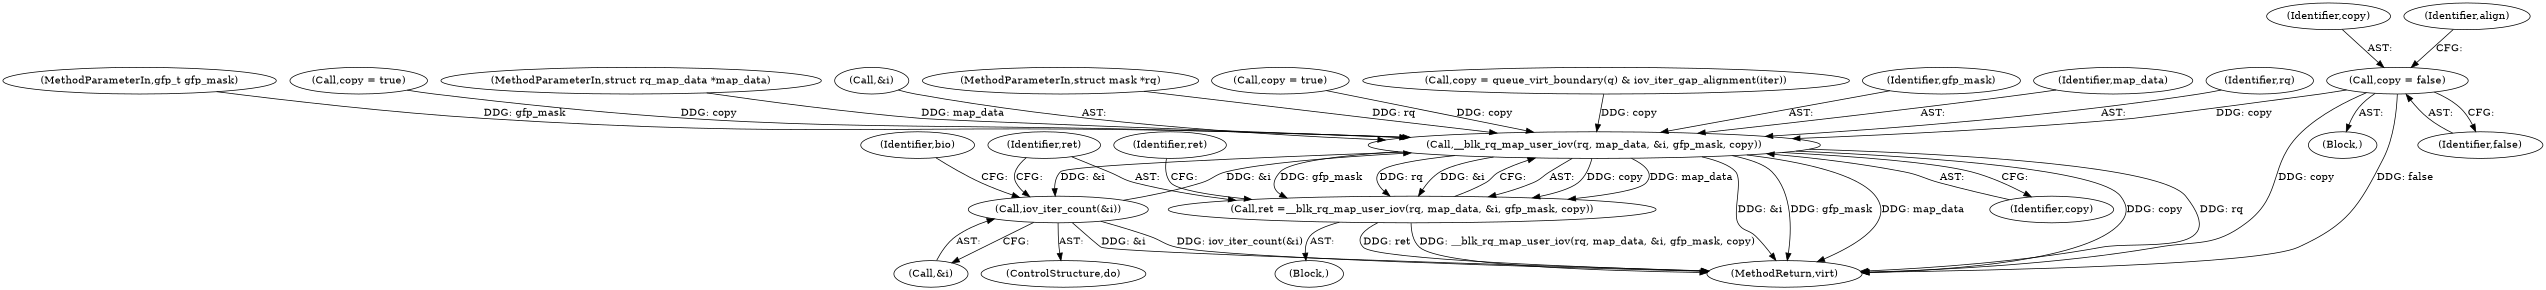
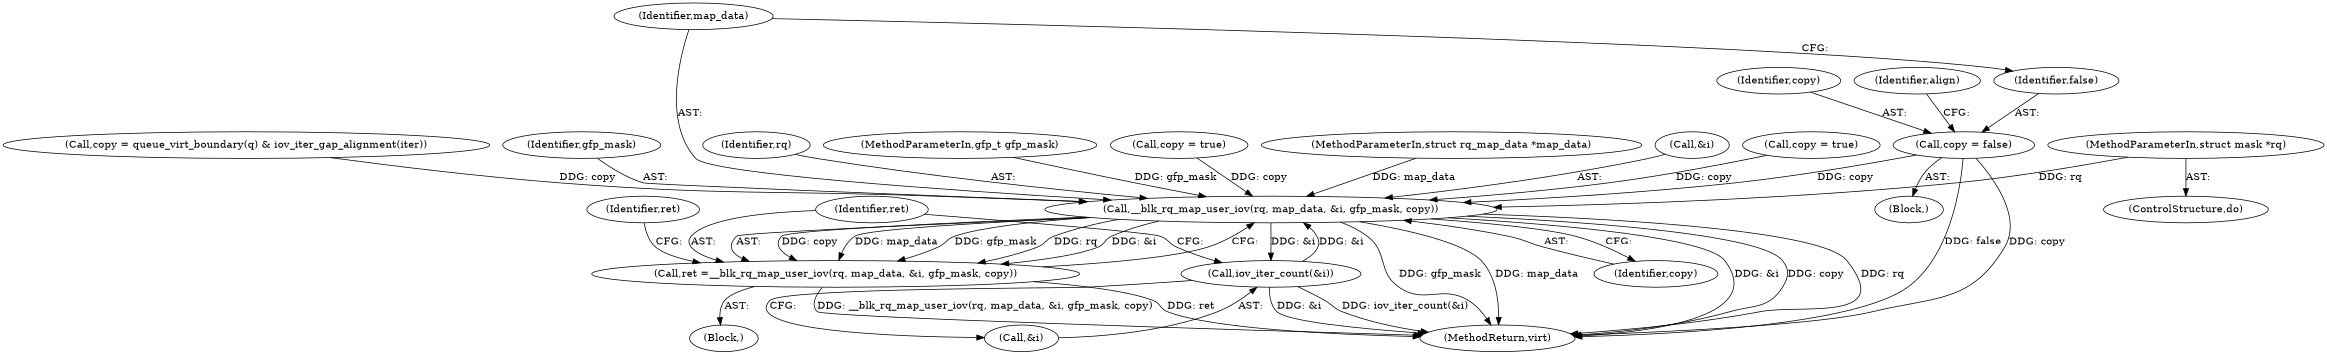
edge "(Call,copy = false)" -> "(Identifier,false)": now "(Identifier,map_data)" -> "(Identifier,false)"
node "(Identifier,bio)": removed
edge "(Call,iov_iter_count(&i))" -> "(ControlStructure,do)": now "(MethodParameterIn,struct mask *rq)" -> "(ControlStructure,do)"
